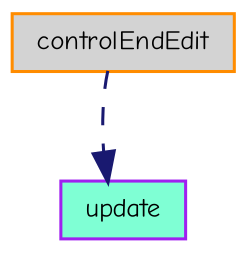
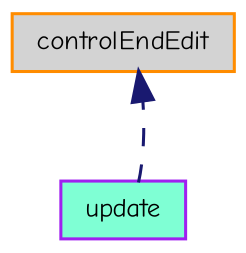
edge "controlEndEdit" -> "update": reversed
